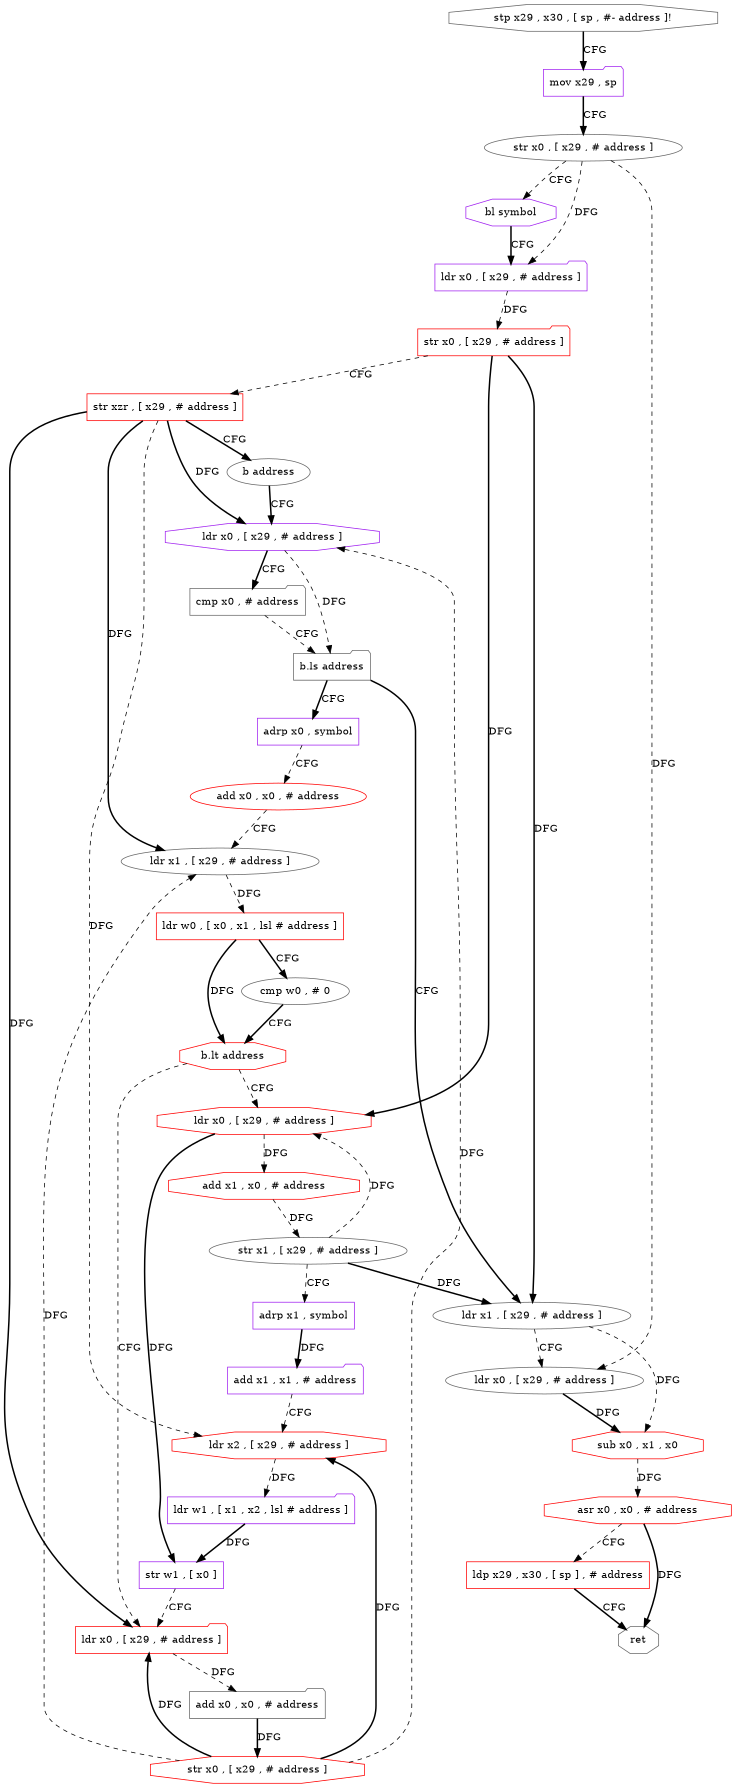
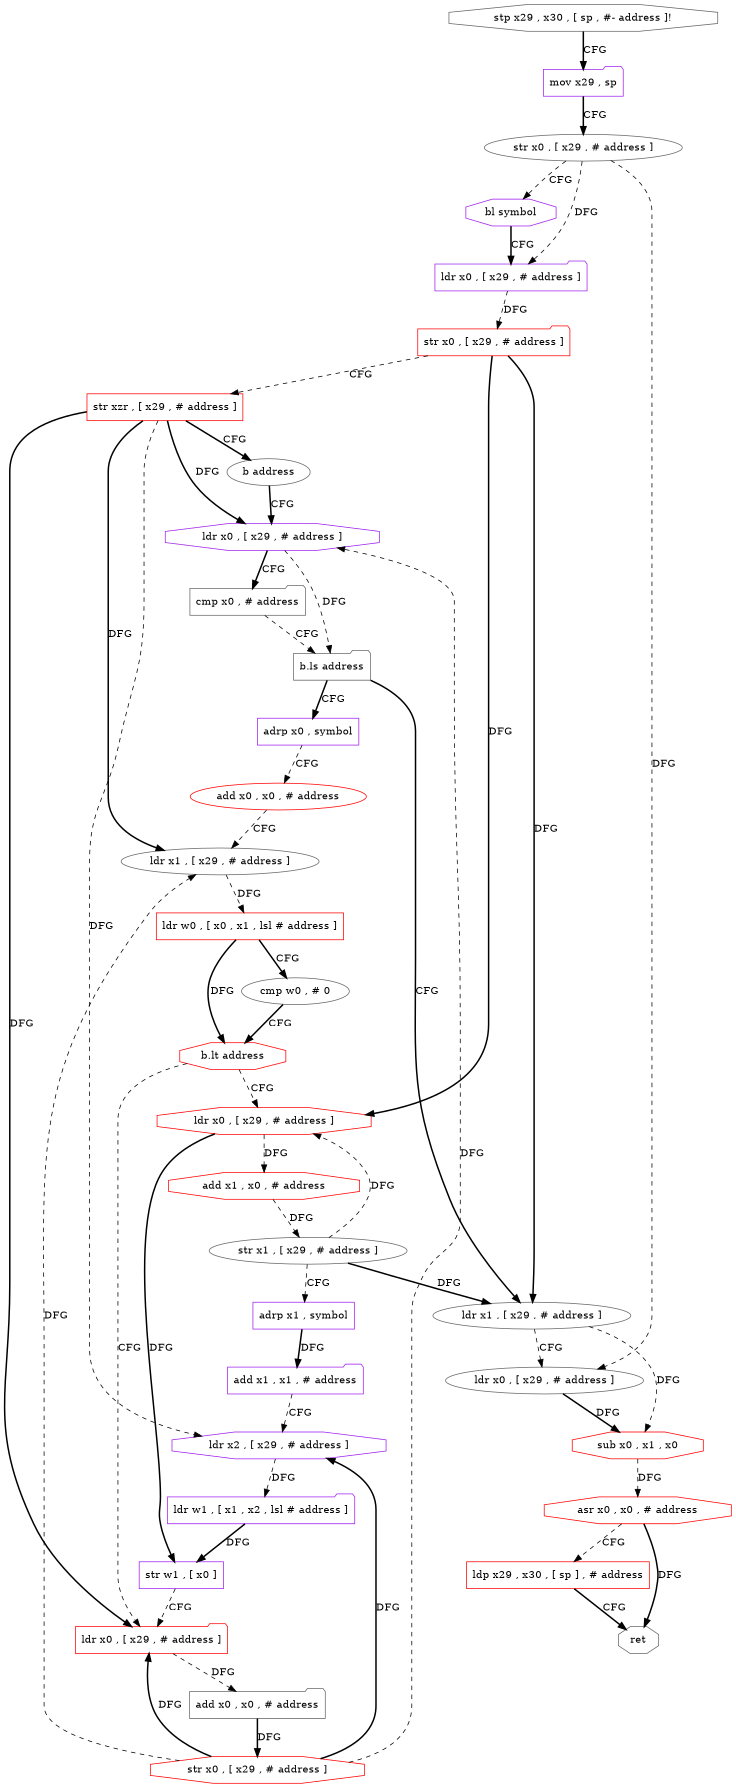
node "ldr x2 , [ x29 , # address ]": color red -> purple
